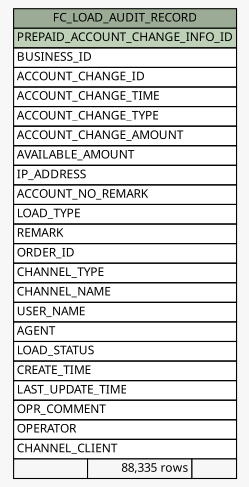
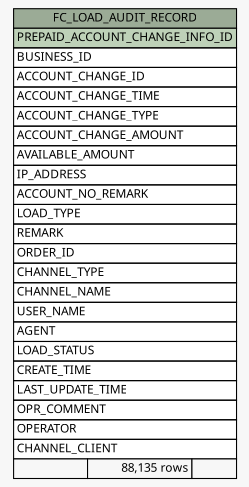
node "FC_LOAD_AUDIT_RECORD": text "88,335 rows" -> "88,135 rows"
